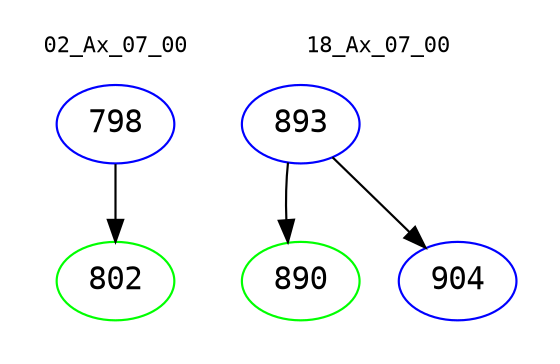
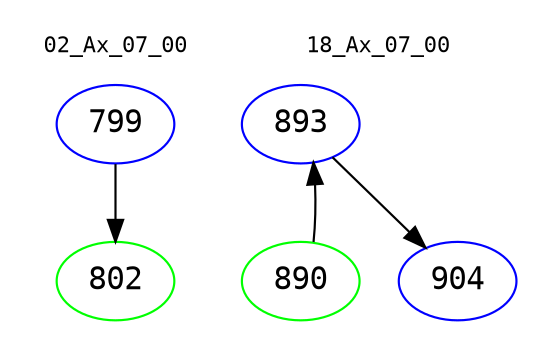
node "798": label "798" -> "799"
edge "893" -> "890": reversed
